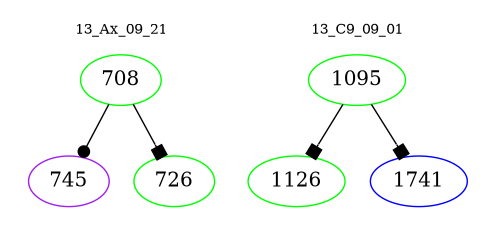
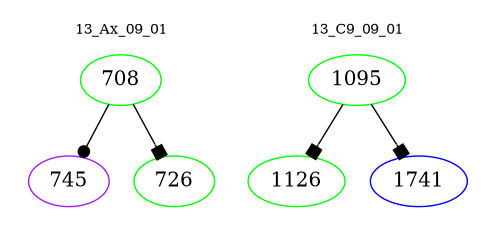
cluster "13_Ax_09_21": label "13_Ax_09_21" -> "13_Ax_09_01"
